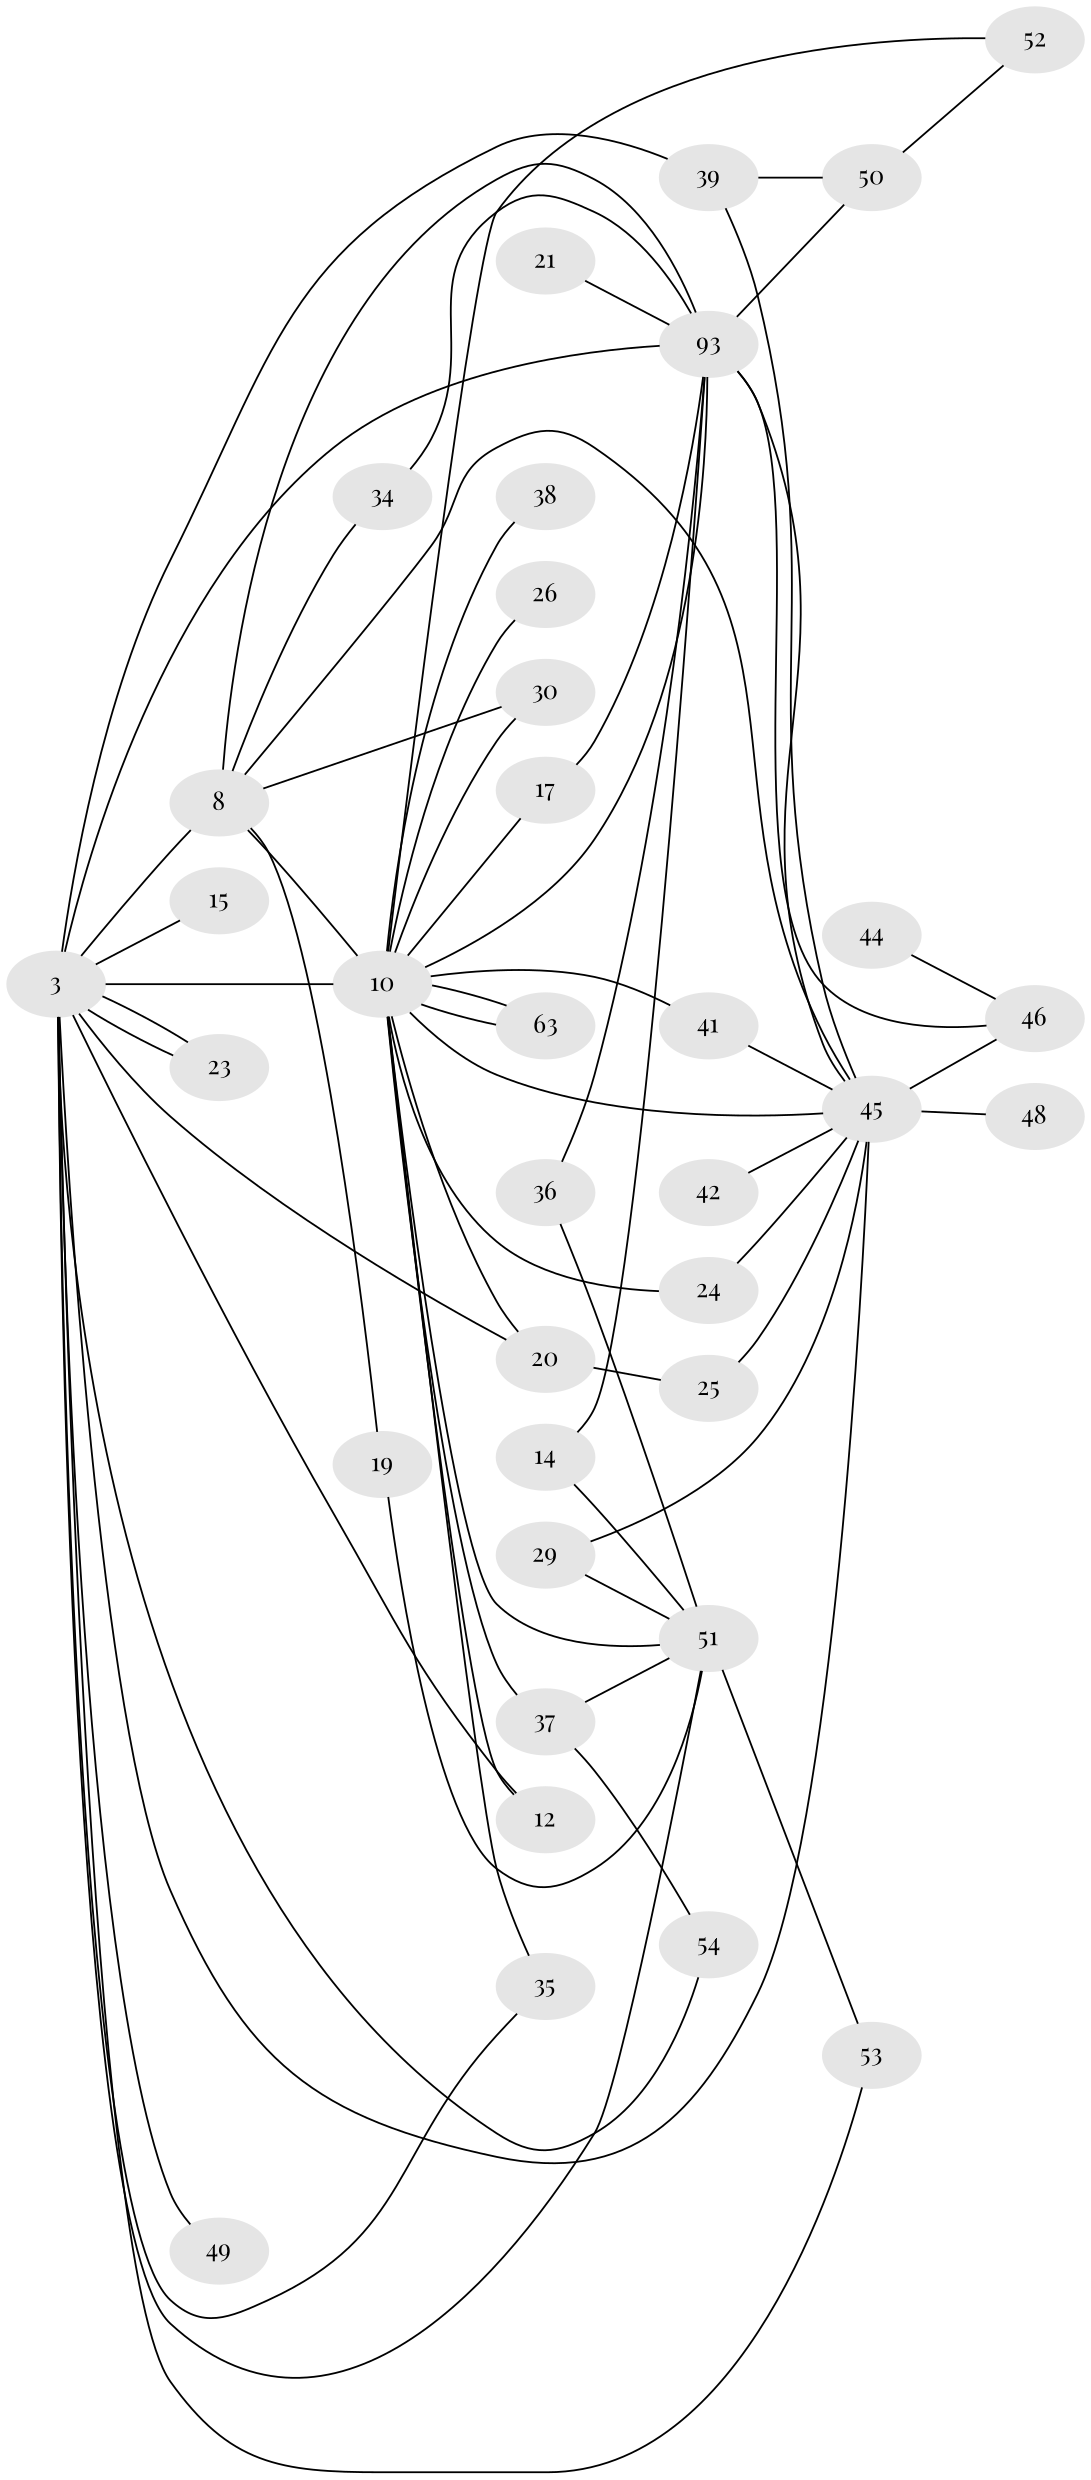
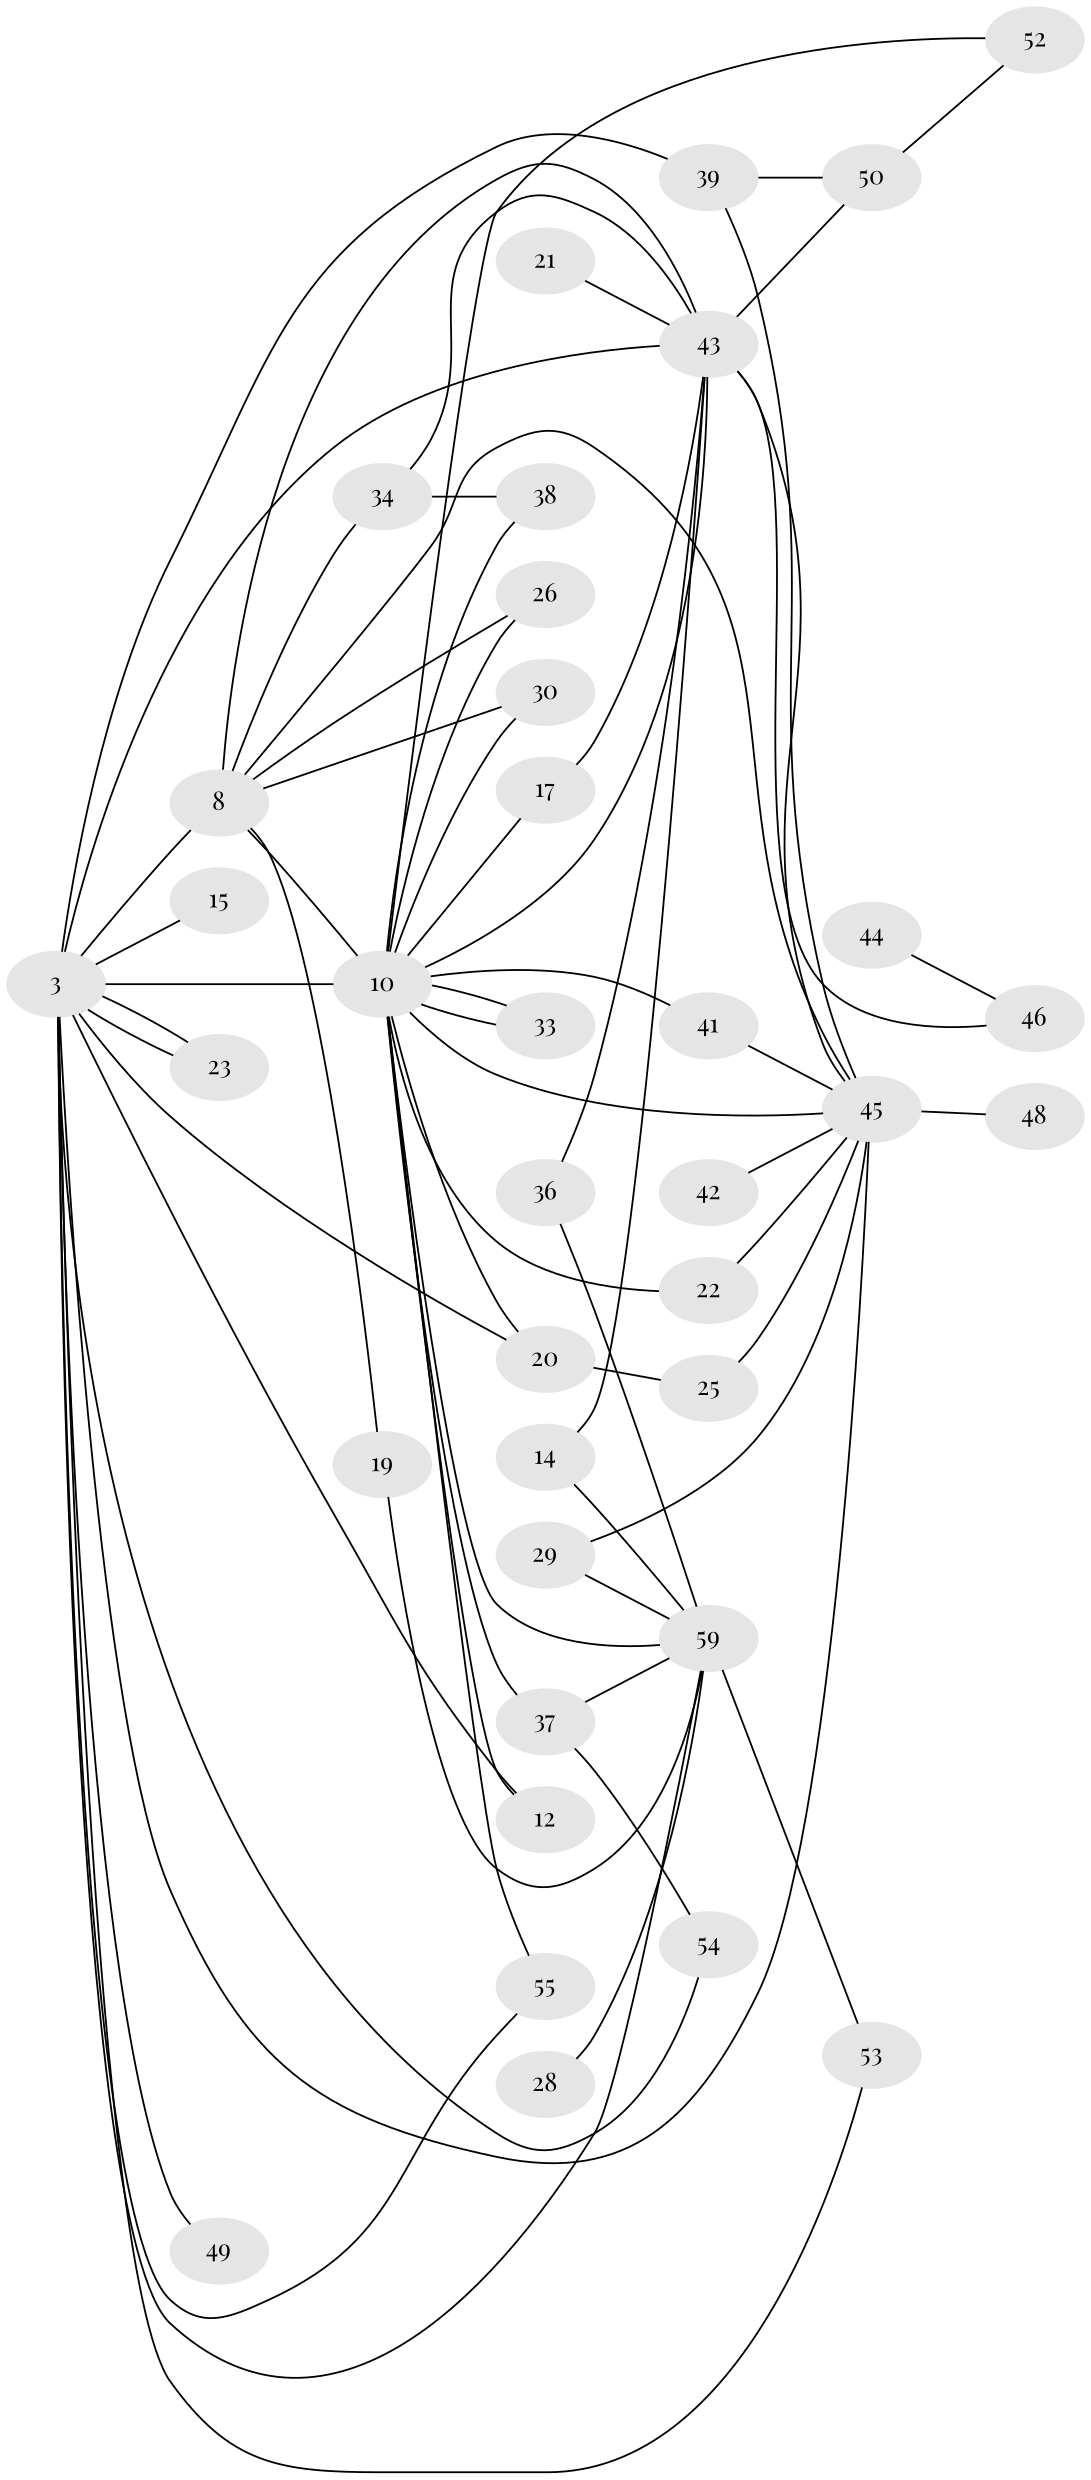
node "93": label "93" -> "43"
edge "34" -- "38": added
edge "26" -- "8": added
node "63": label "63" -> "33"
edge "46" -- "45": removed
node "24": label "24" -> "22"
node "51": label "51" -> "59"
node "35": label "35" -> "55"
node "28": added
